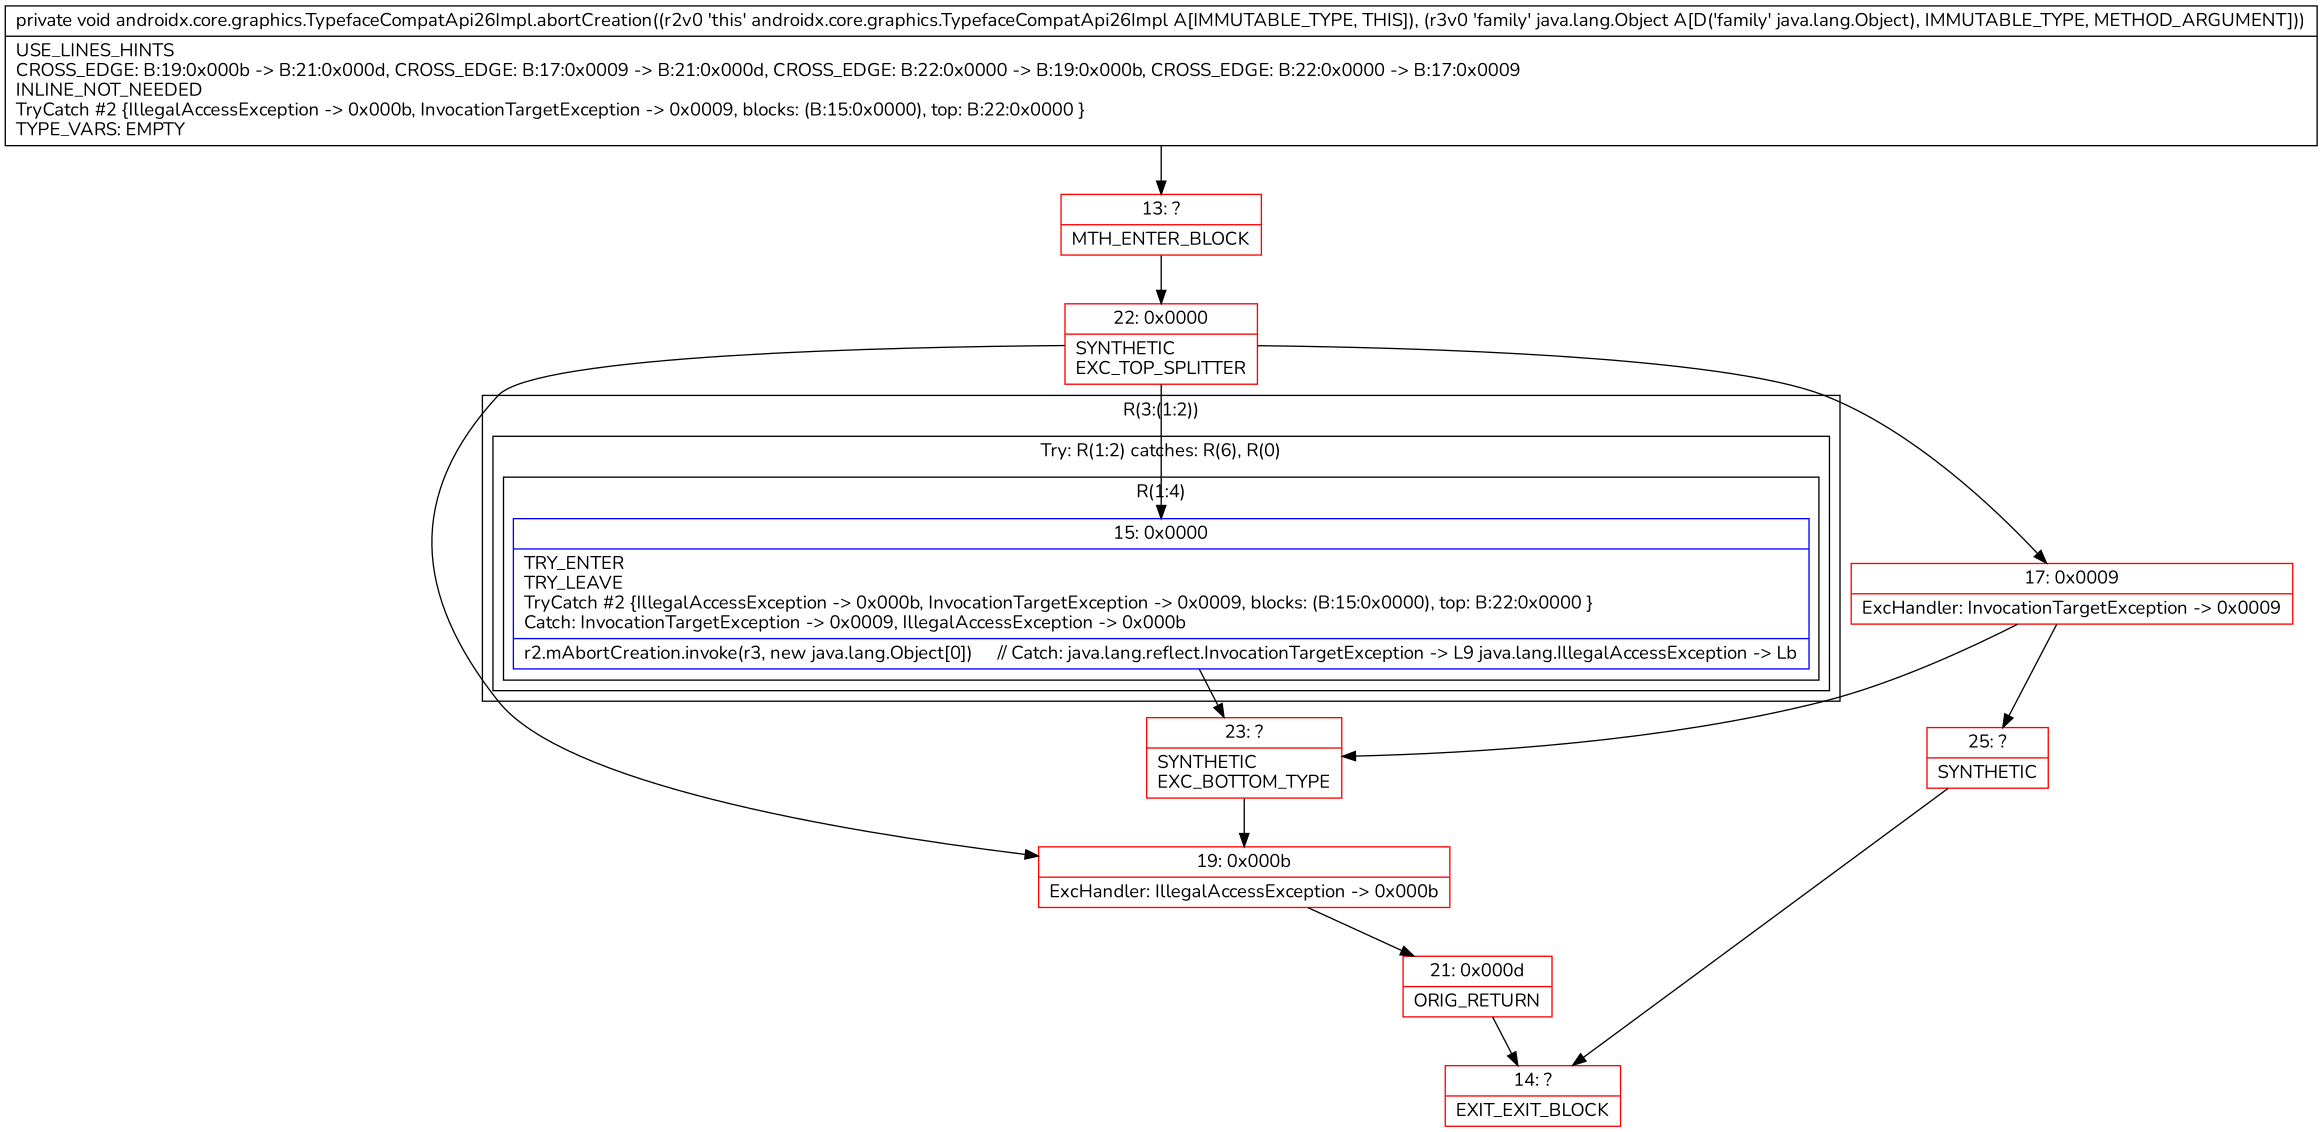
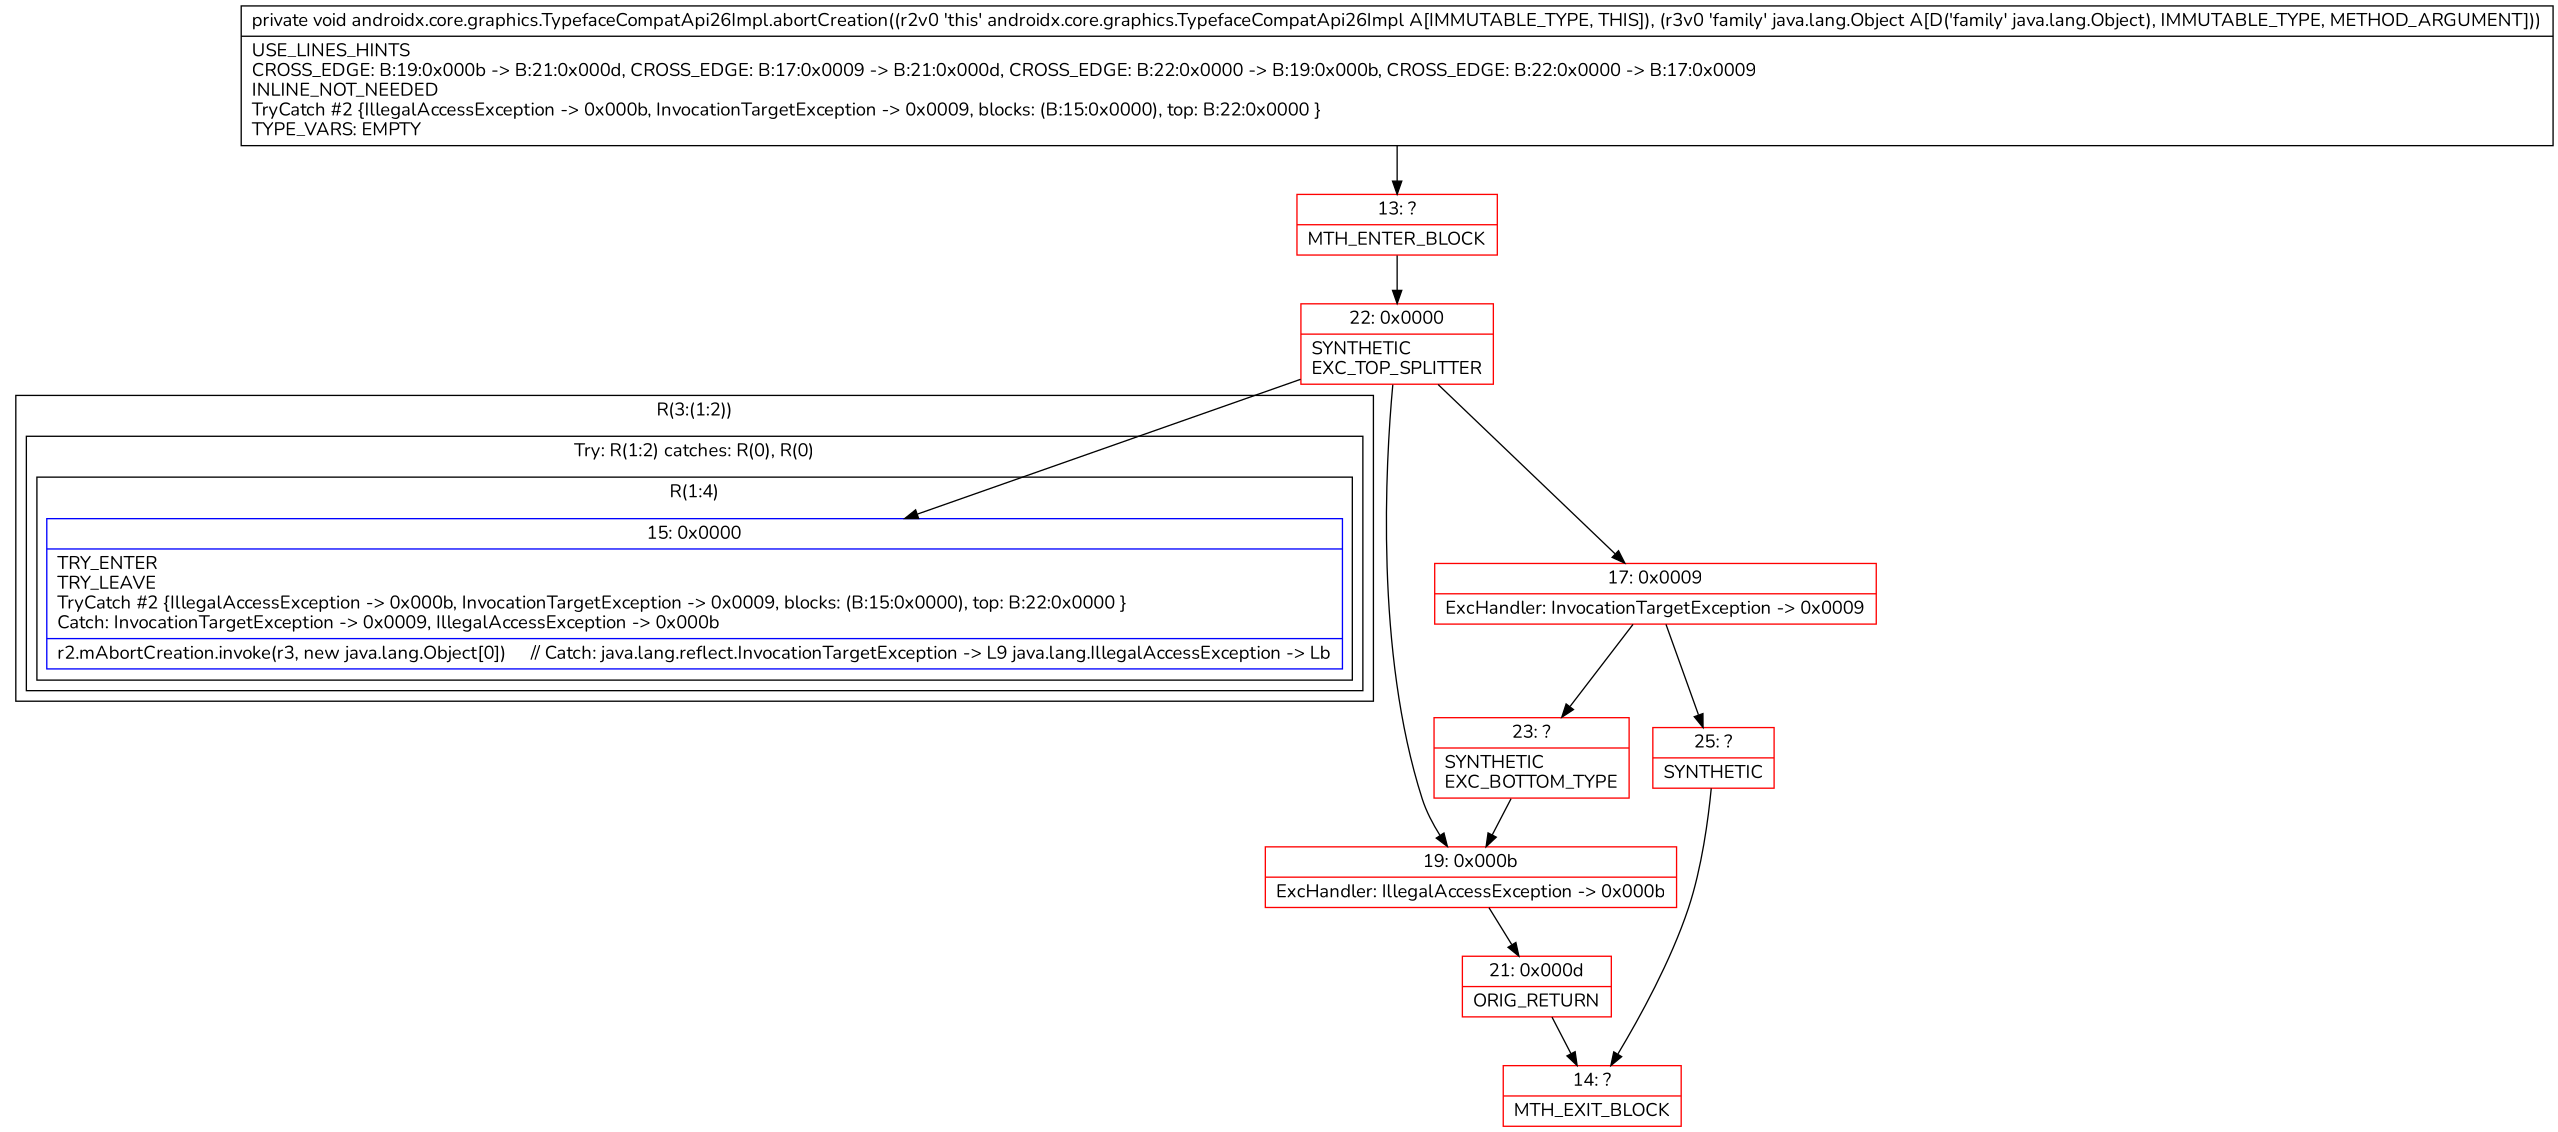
cluster "Try: R(1:2) catches: R(6), R(0)": label "Try: R(1:2) catches: R(6), R(0)" -> "Try: R(1:2) catches: R(0), R(0)"
edge "15: 0x0000" -> "23: ?": removed
node "14: ?": text "EXIT_EXIT_BLOCK" -> "MTH_EXIT_BLOCK"
